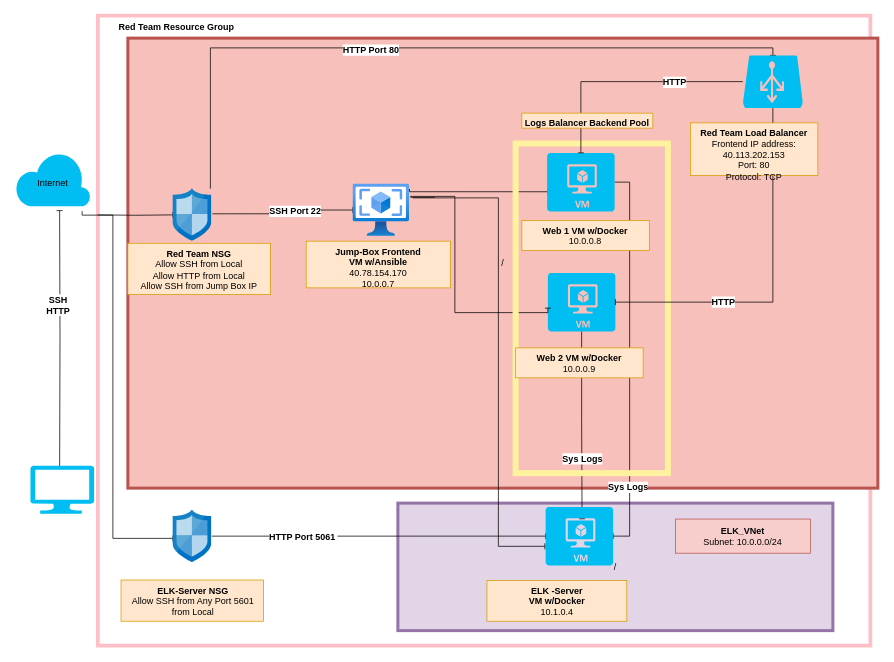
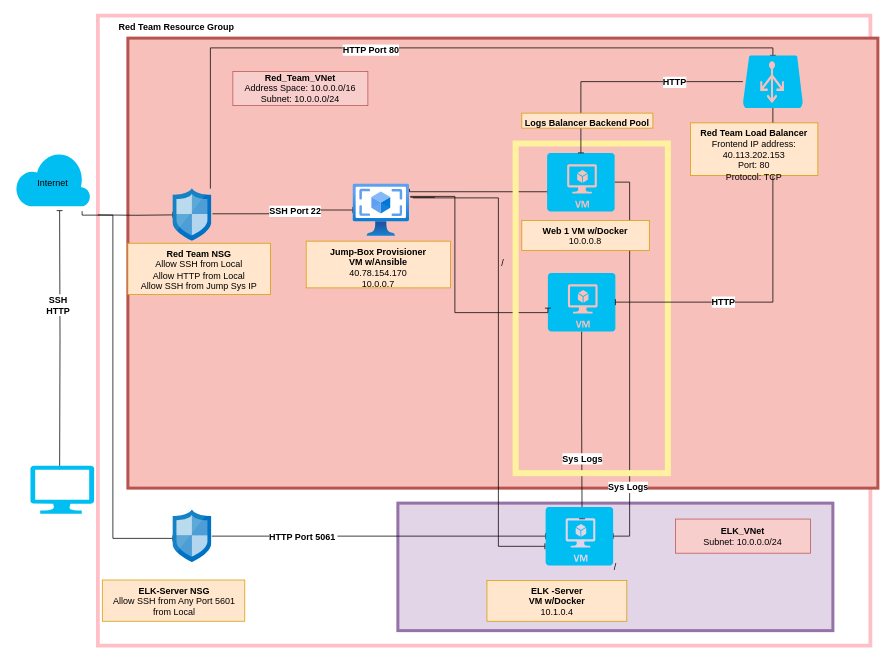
node "Red_Team_VNet Address Space: 10.0.0.0/16 Subnet: 10.0.0.0/24": added
node "Jump-Box Frontend VM w/Ansible 40.78.154.170 10.0.0.7": label "Jump-Box Frontend VM w/Ansible 40.78.154.170 10.0.0.7" -> "Jump-Box Provisioner VM w/Ansible 40.78.154.170 10.0.0.7"
node "Red Team NSG Allow SSH from Local Allow HTTP from Local Allow SSH from Jump Box IP": label "Red Team NSG Allow SSH from Local Allow HTTP from Local Allow SSH from Jump Box IP" -> "Red Team NSG Allow SSH from Local Allow HTTP from Local Allow SSH from Jump Sys IP"
node "Web 2 VM w/Docker 10.0.0.9": removed
node "ELK-Server NSG Allow SSH from Any Port 5601 from Local": moved (192, 600) -> (174, 600)
